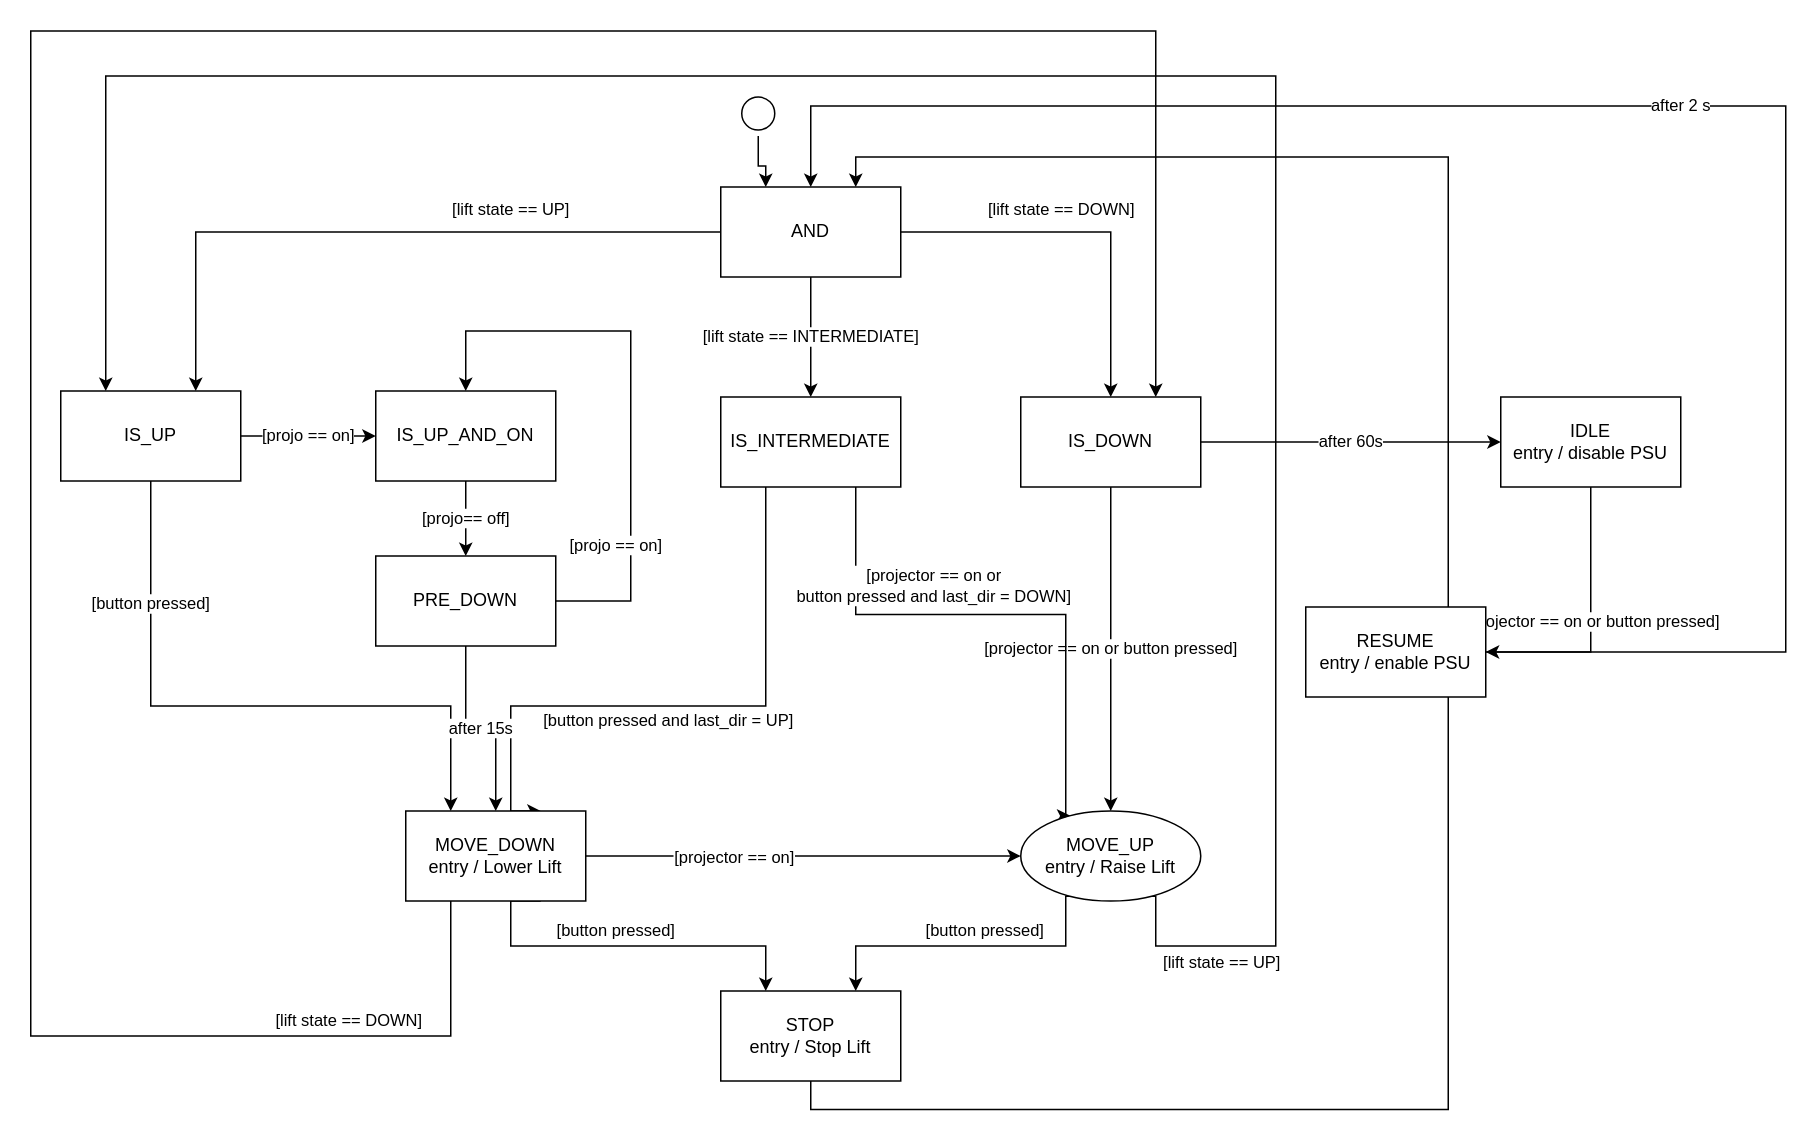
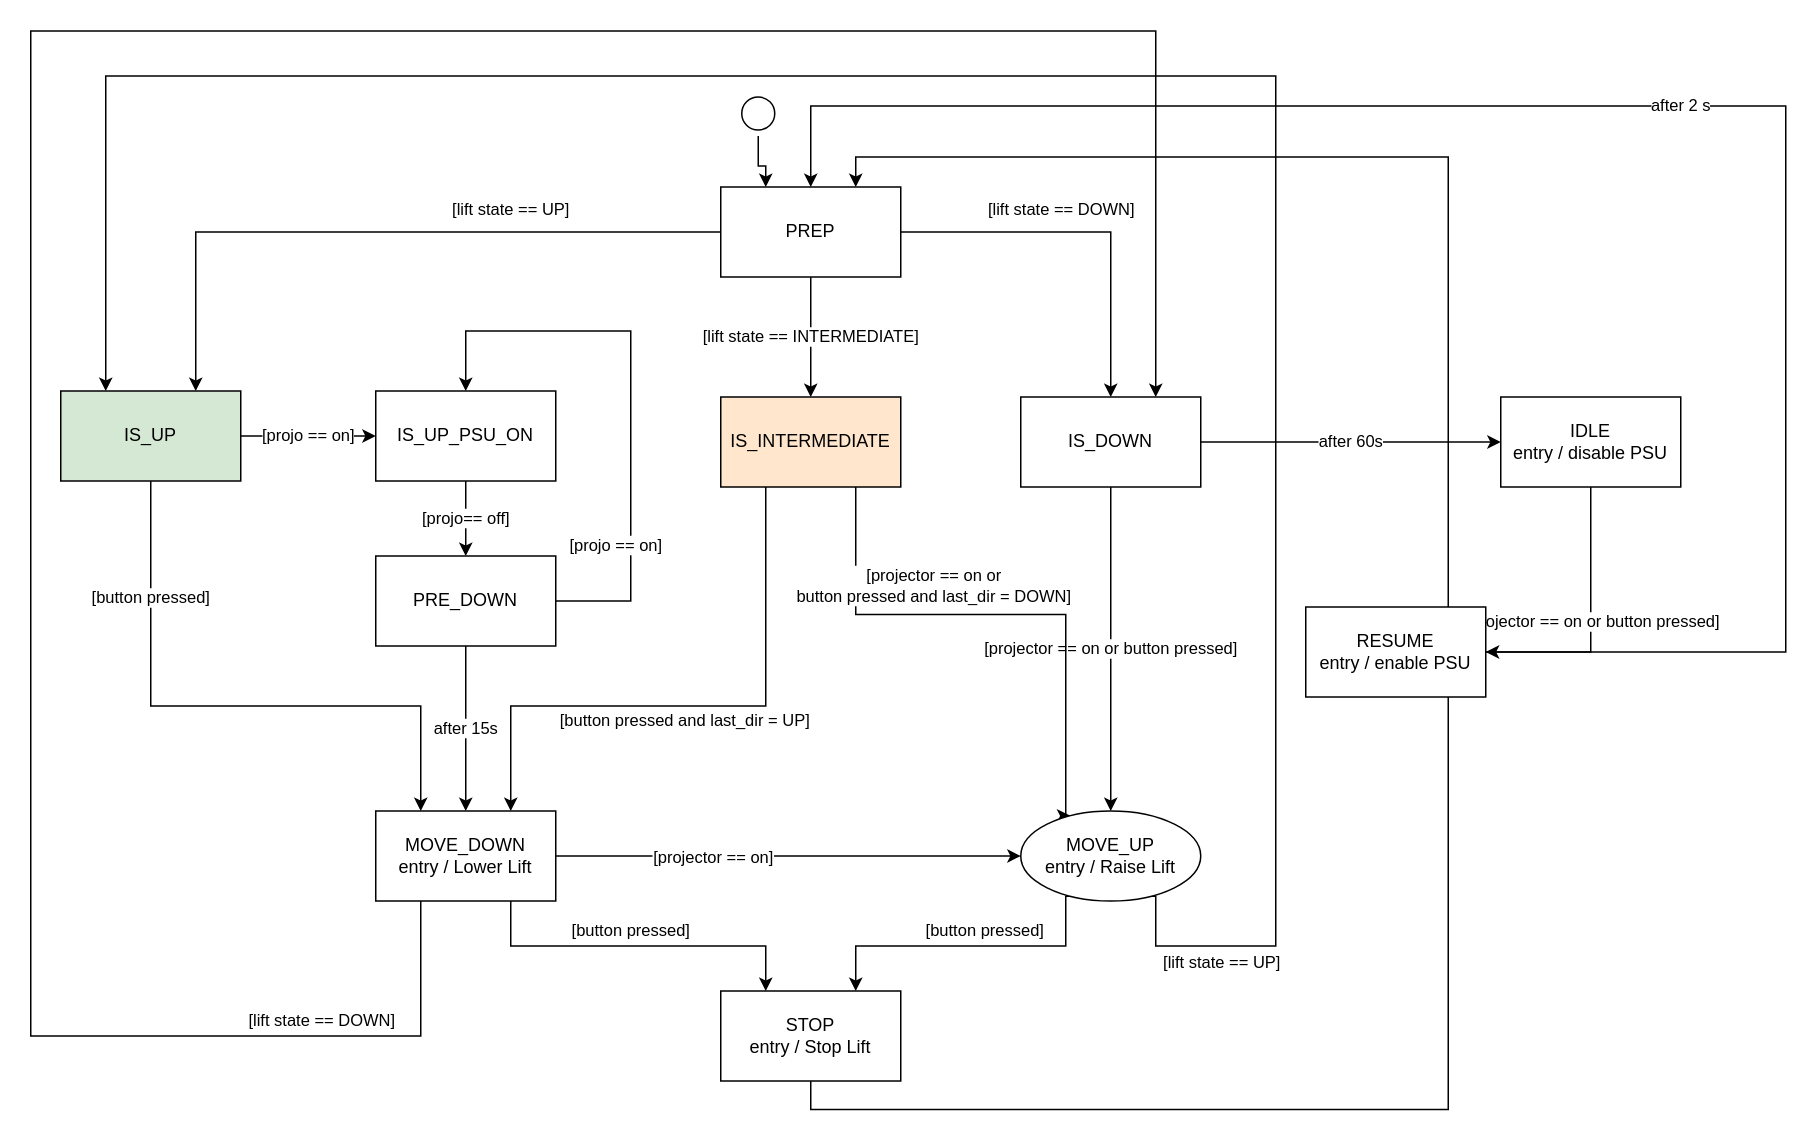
node "AND": label "AND" -> "PREP"
node "IS_UP": fillcolor #ffffff -> #d5e8d4
node "IS_UP_AND_ON": label "IS_UP_AND_ON" -> "IS_UP_PSU_ON"
node "IS_INTERMEDIATE": fillcolor #ffffff -> #ffe6cc
node "MOVE_DOWN entry / Lower Lift": moved (496, 856) -> (466, 856)
